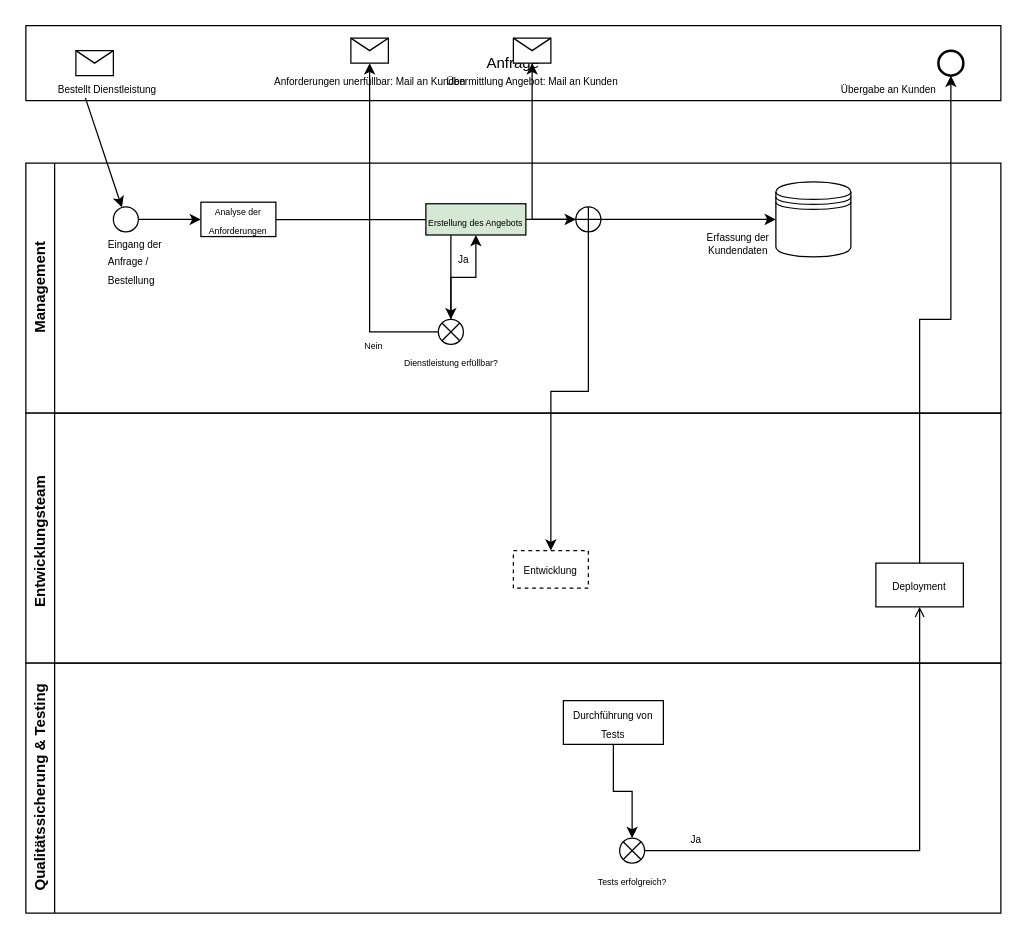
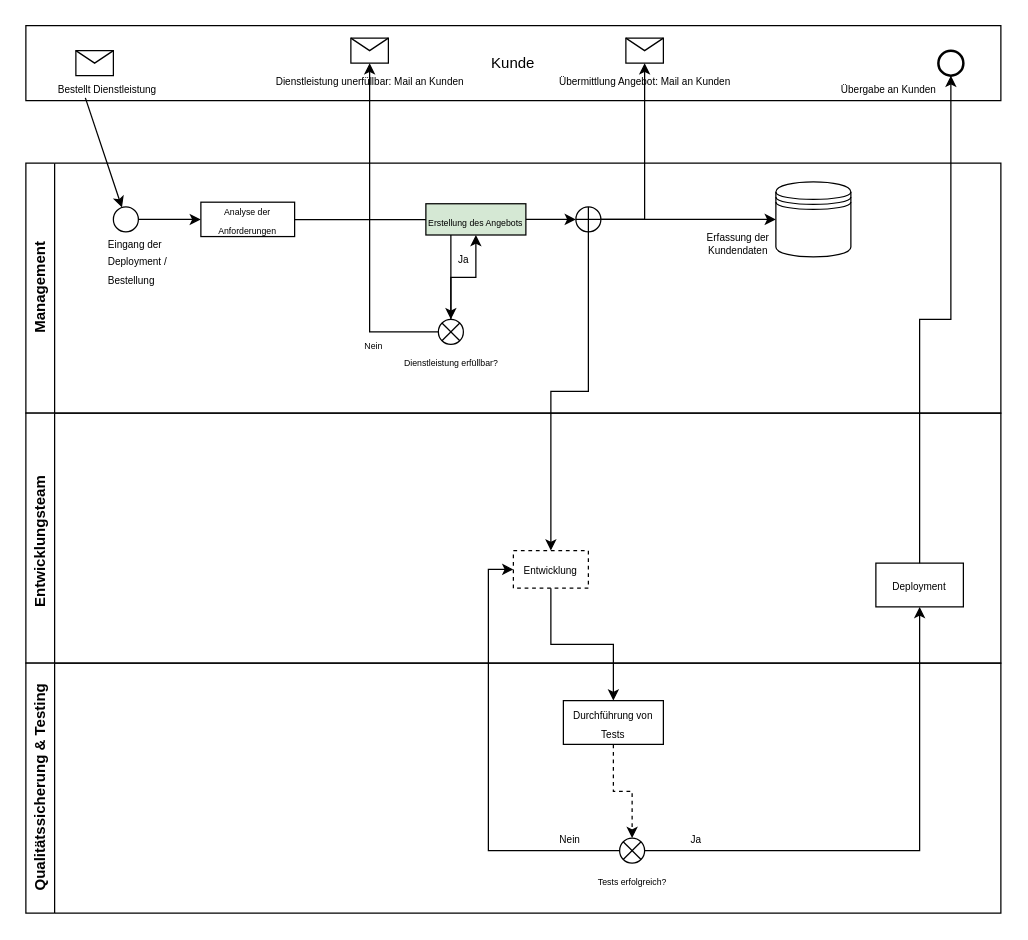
node "Übermittlung Angebot: Mail an Kunden": moved (532, 51) -> (644, 51)
node "Anfrage": label "Anfrage" -> "Kunde"
node "Anforderungen unerfüllbar: Mail an Kunden": label "Anforderungen unerfüllbar: Mail an Kunden" -> "Dienstleistung unerfüllbar: Mail an Kunden"
node "Analyse der Anforderungen": size 75x34 -> 94x34
node "Eingang der Anfrage / Bestellung": label "Eingang der Anfrage / Bestellung" -> "Eingang der Deployment / Bestellung"
edge "Tests erfolgreich?" -> "Deployment": arrowhead open -> classic
edge "Entwicklung" -> "Durchführung von Tests": added
edge "Tests erfolgreich?" -> "Entwicklung": added, label "Nein"
edge "Durchführung von Tests" -> "Tests erfolgreich?": style solid -> dashed
